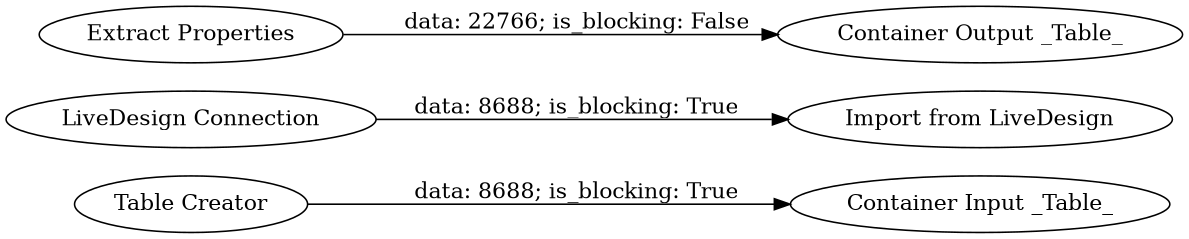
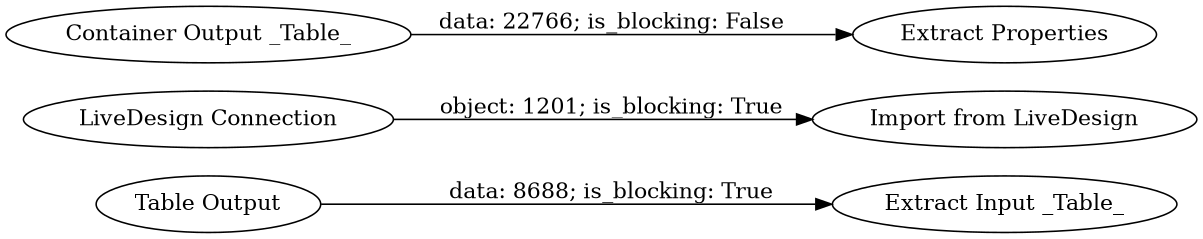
edge "Extract Properties" -> "Container Output _Table_": reversed
edge "LiveDesign Connection" -> "Import from LiveDesign": label "data: 8688; is_blocking: True" -> "object: 1201; is_blocking: True"
node "Table Creator": label "Table Creator" -> "Table Output"
node "Container Input _Table_": label "Container Input _Table_" -> "Extract Input _Table_"
